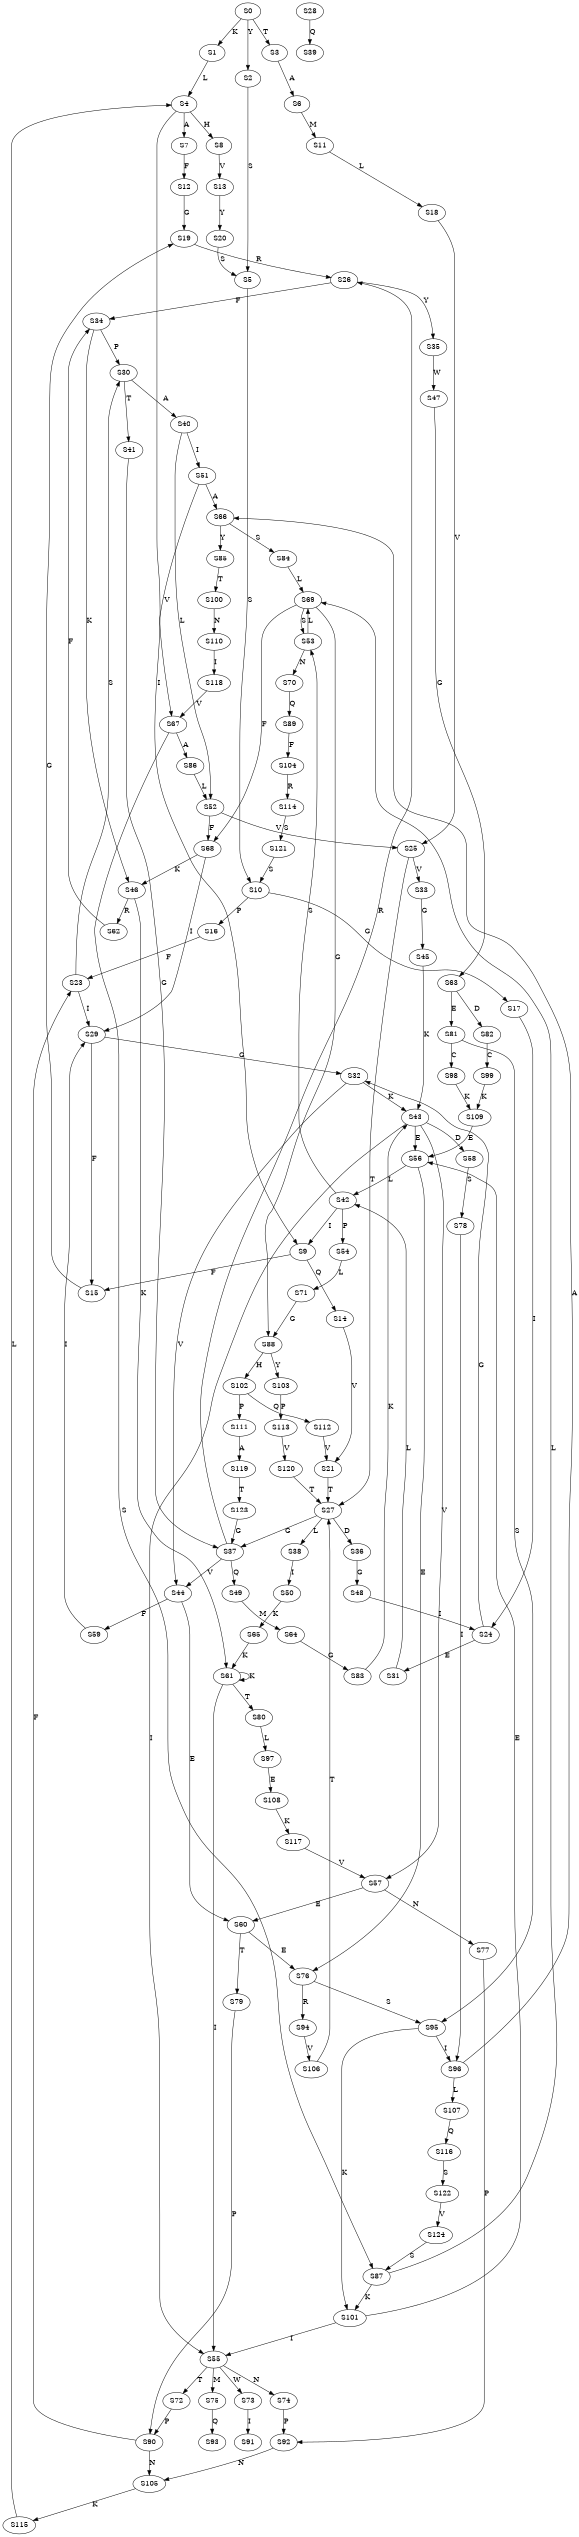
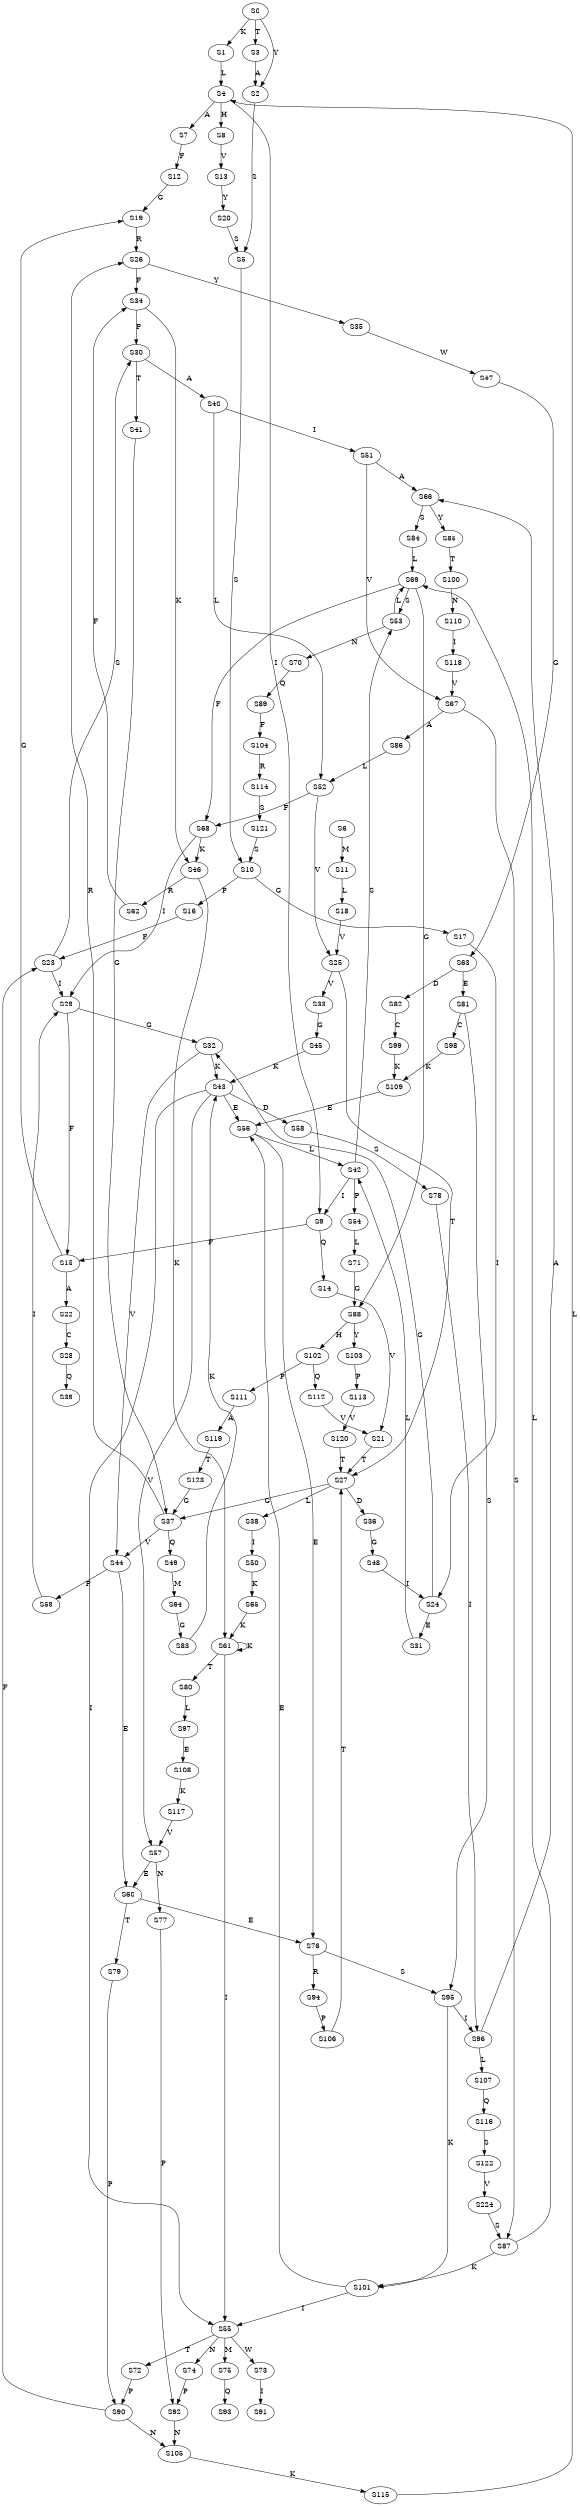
edge "S3" -> "S6": now "S3" -> "S2"
node "S22": added
edge "S94" -> "S106": label "V" -> "P"
node "S124": label "S124" -> "S224"
